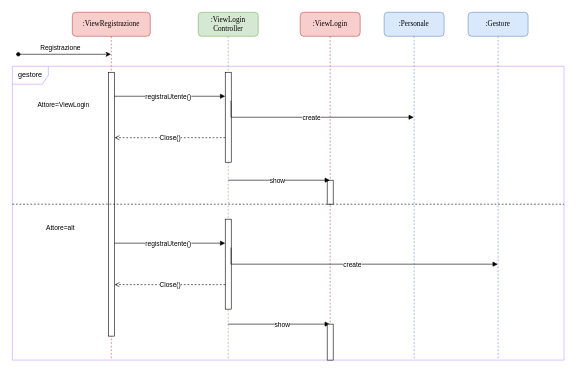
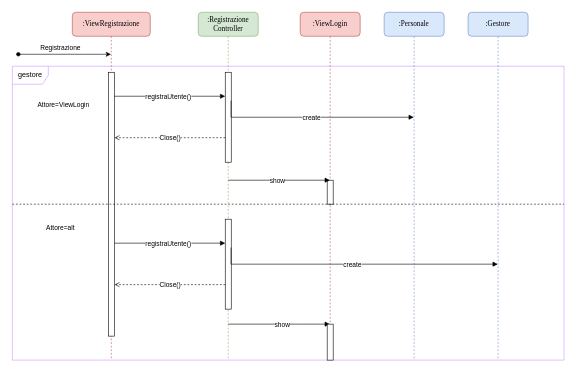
node ":ViewLogin Controller": label ":ViewLogin Controller" -> ":Registrazione Controller"
